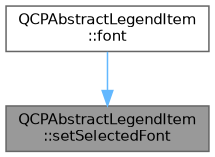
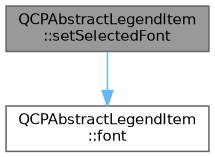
edge "QCPAbstractLegendItem ::font" -> "QCPAbstractLegendItem ::setSelectedFont": reversed
